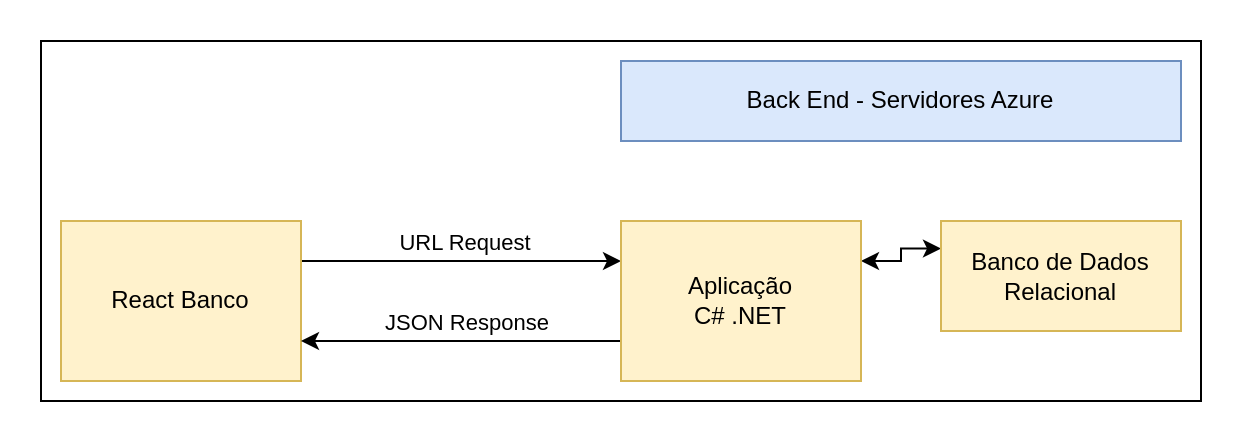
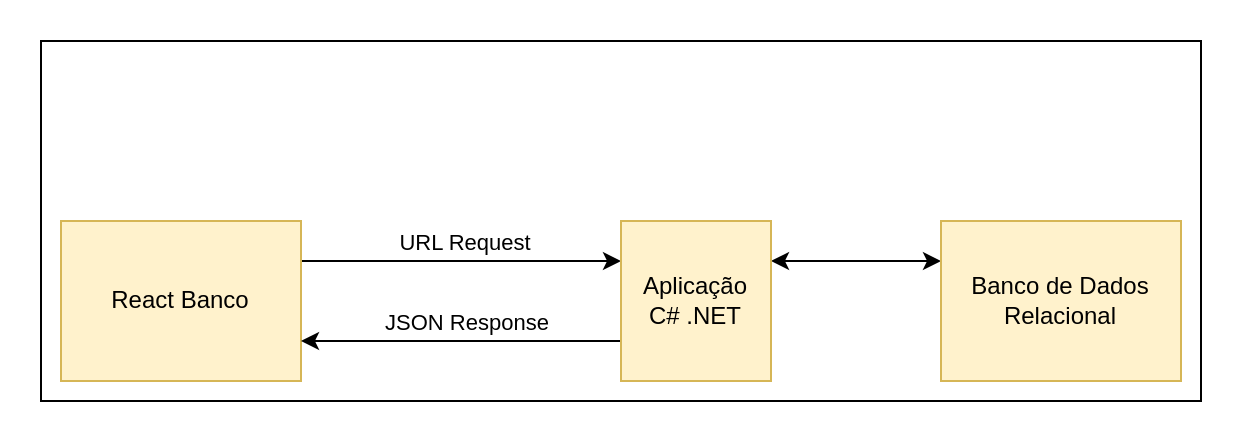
node "Back End - Servidores Azure": removed
node "Banco de Dados Relacional": size 240x110 -> 240x160
node "Aplicação C# .NET": size 240x160 -> 150x160
